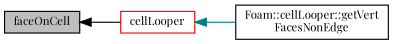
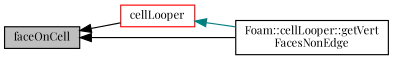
edge "Foam::cellLooper::getVert FacesNonEdge" -> "faceOnCell": added
